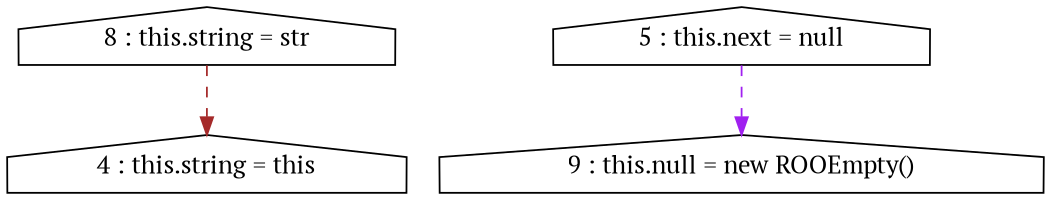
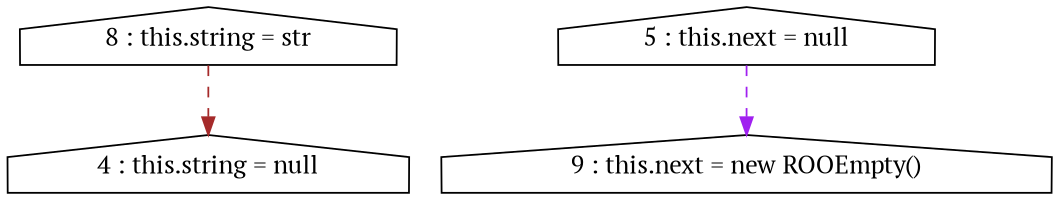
node "4 : this.string = this": label "4 : this.string = this" -> "4 : this.string = null"
node "9 : this.null = new ROOEmpty()": label "9 : this.null = new ROOEmpty()" -> "9 : this.next = new ROOEmpty()"
